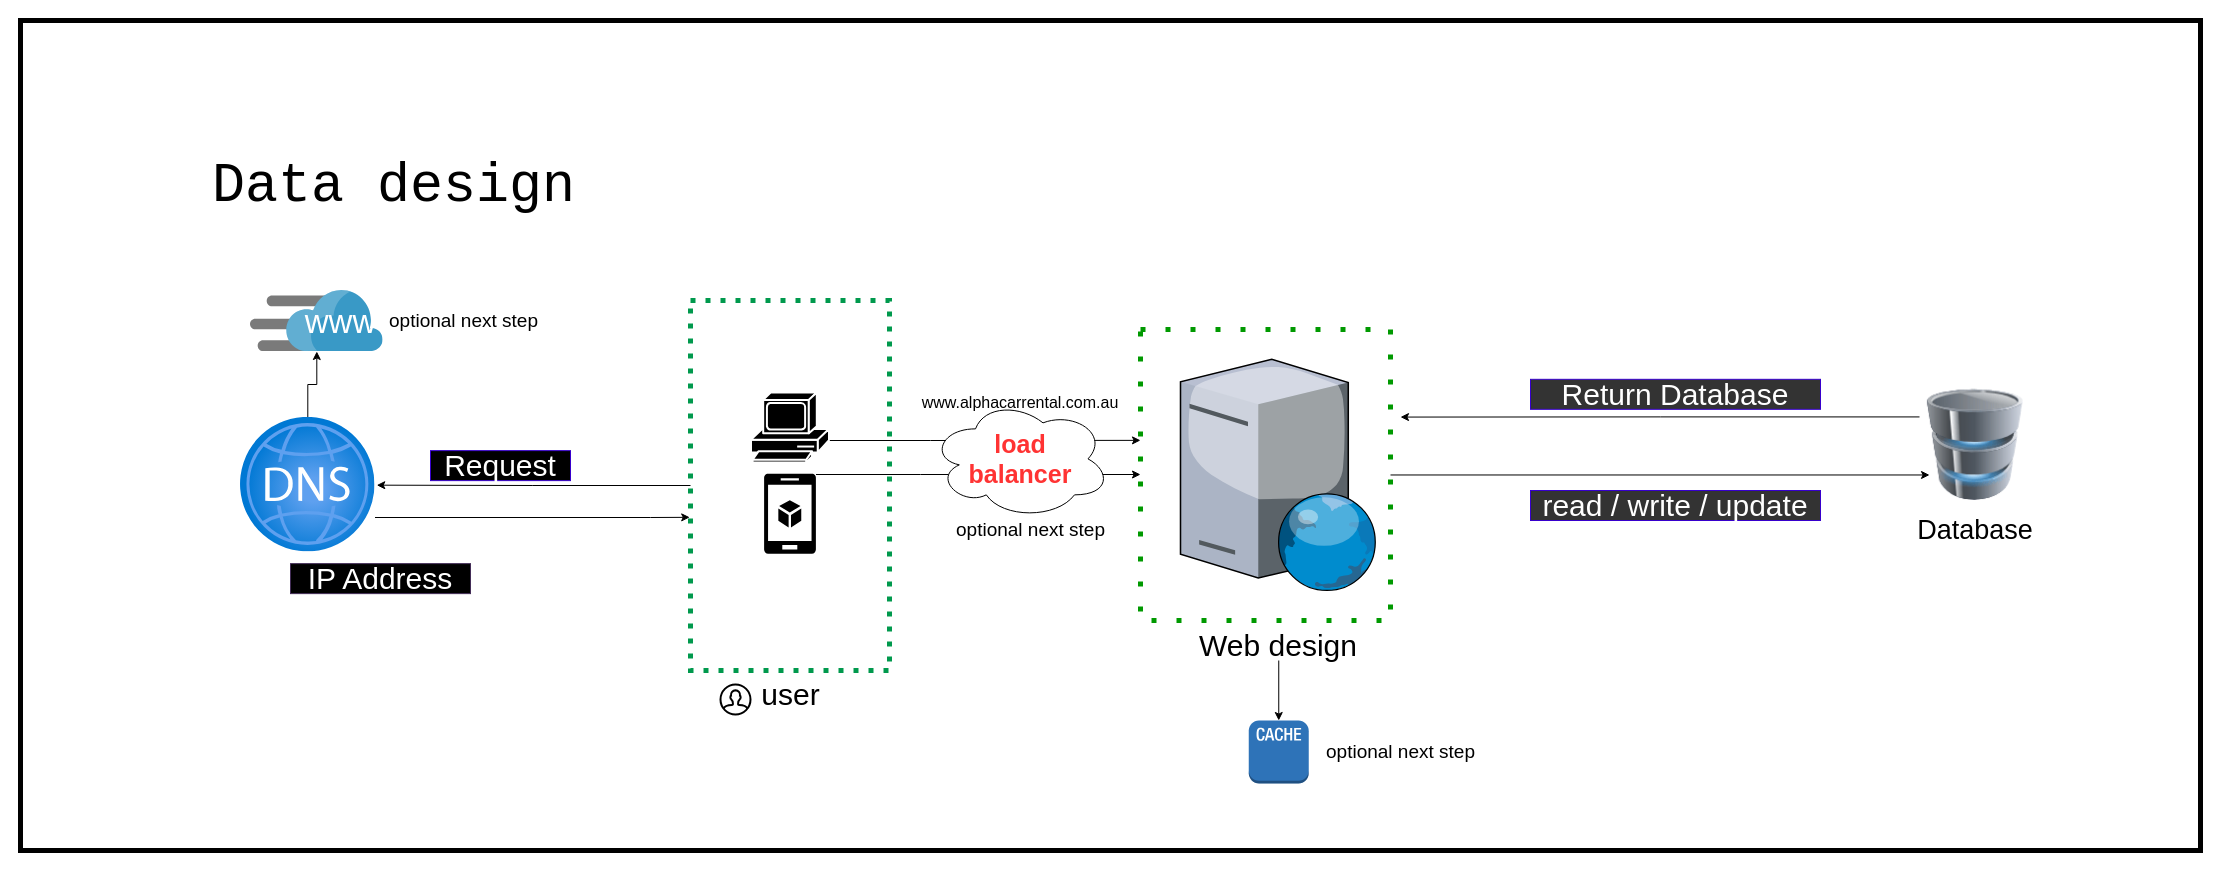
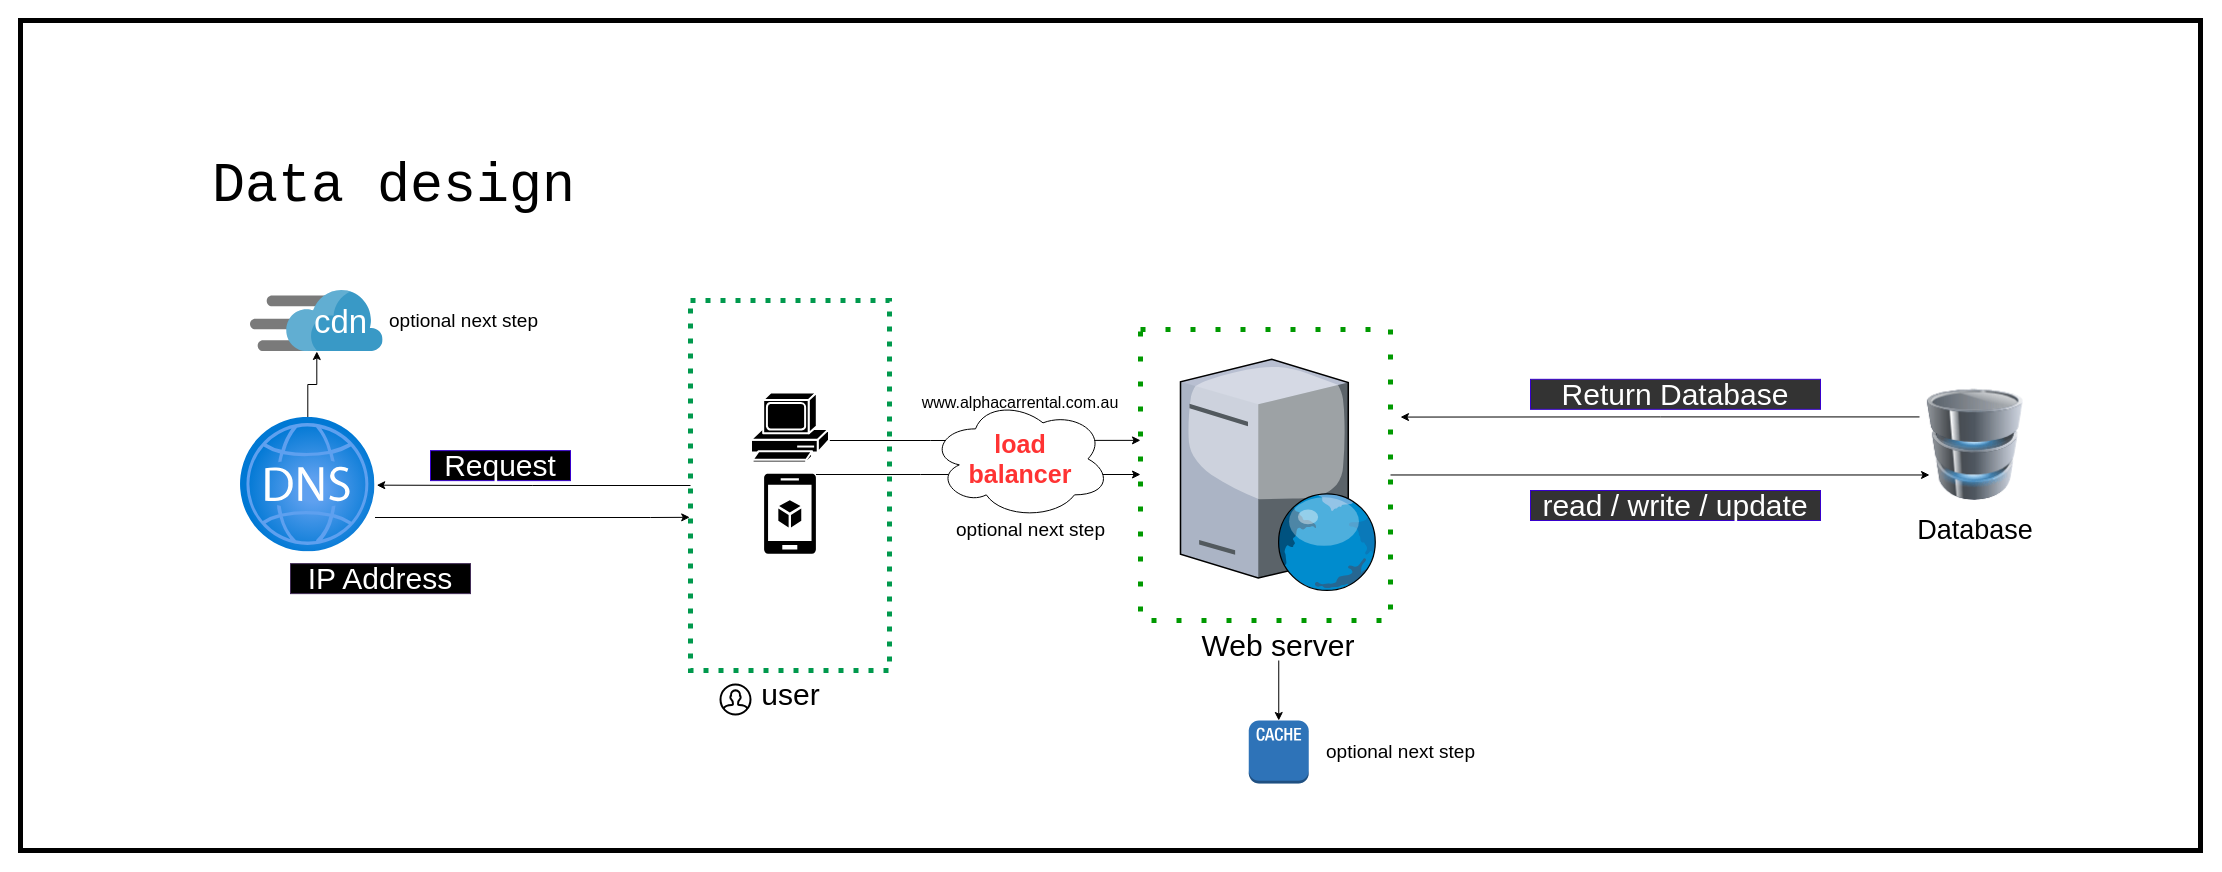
node "www": label "www" -> "cdn"
node "Web design": label "Web design" -> "Web server"
